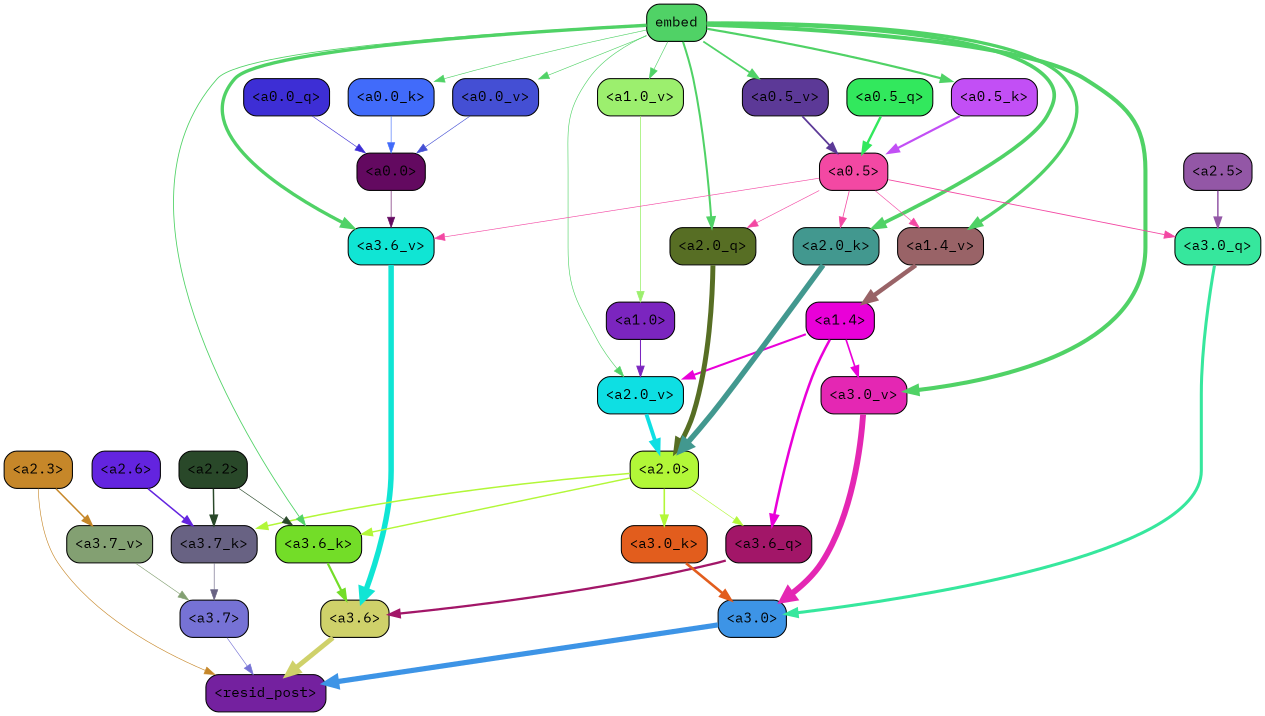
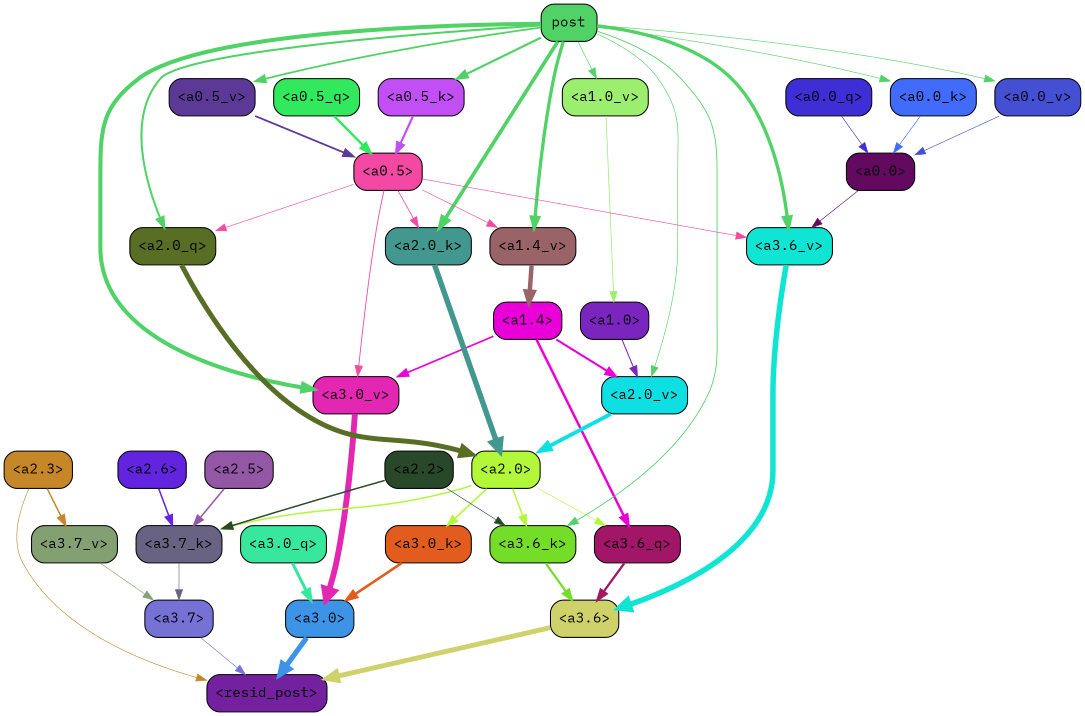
node "embed": label "embed" -> "post"
edge "<a2.5>" -> "<a3.0_q>": now "<a2.5>" -> "<a3.7_k>"
edge "<a0.5>" -> "<a3.0_q>": now "<a0.5>" -> "<a3.0_v>"
